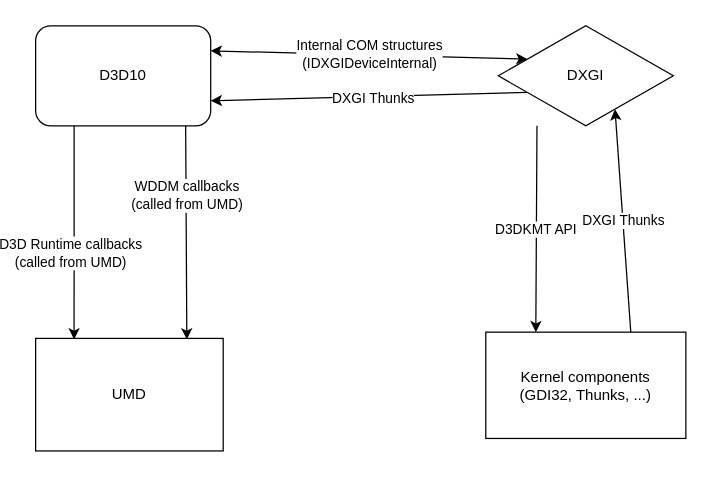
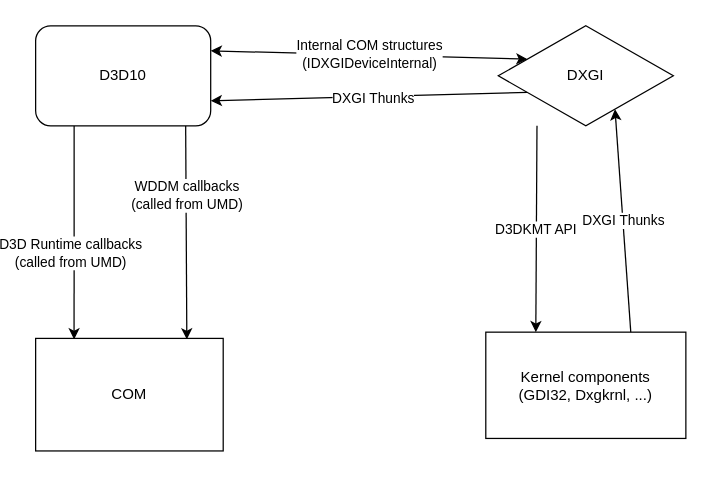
node "Kernel components (GDI32, Thunks, ...)": label "Kernel components (GDI32, Thunks, ...)" -> "Kernel components (GDI32, Dxgkrnl, ...)"
node "UMD": label "UMD" -> "COM"
